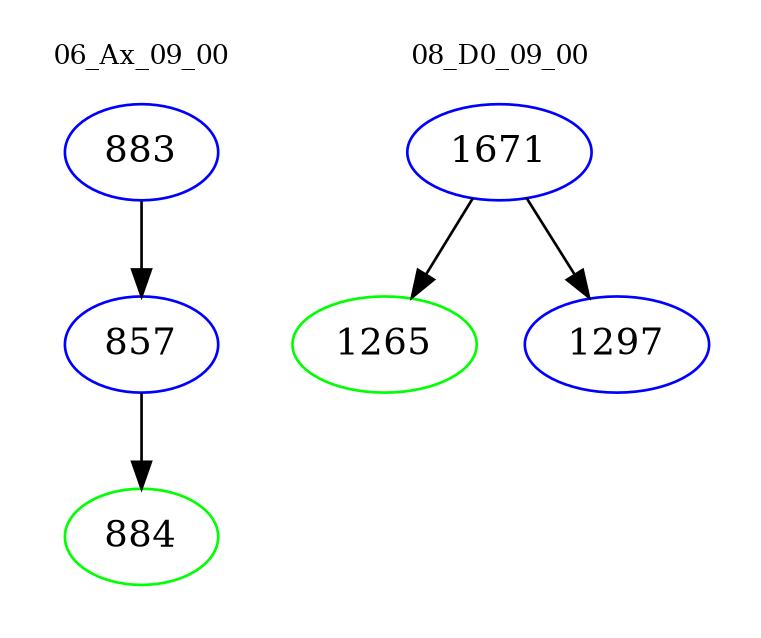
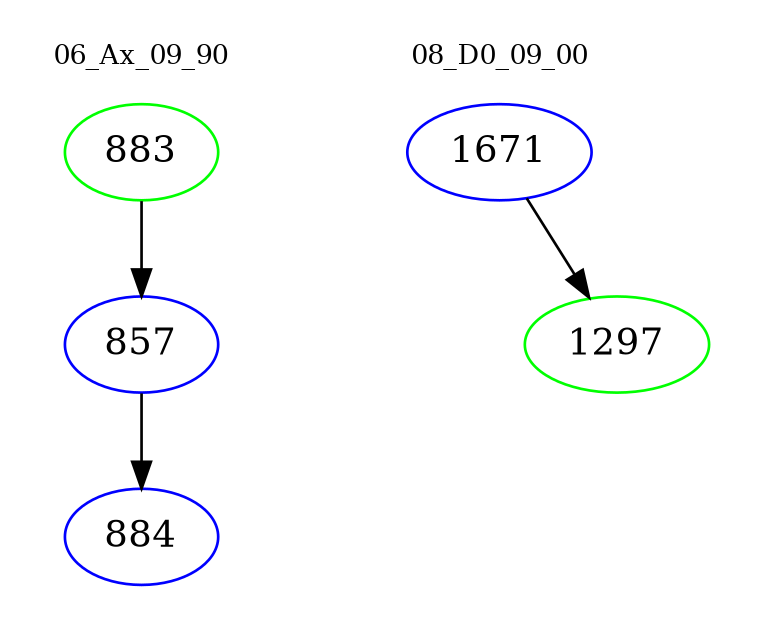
cluster "06_Ax_09_00": label "06_Ax_09_00" -> "06_Ax_09_90"
node "883": color blue -> green
node "1265": removed
node "1297": color blue -> green
node "884": color green -> blue
